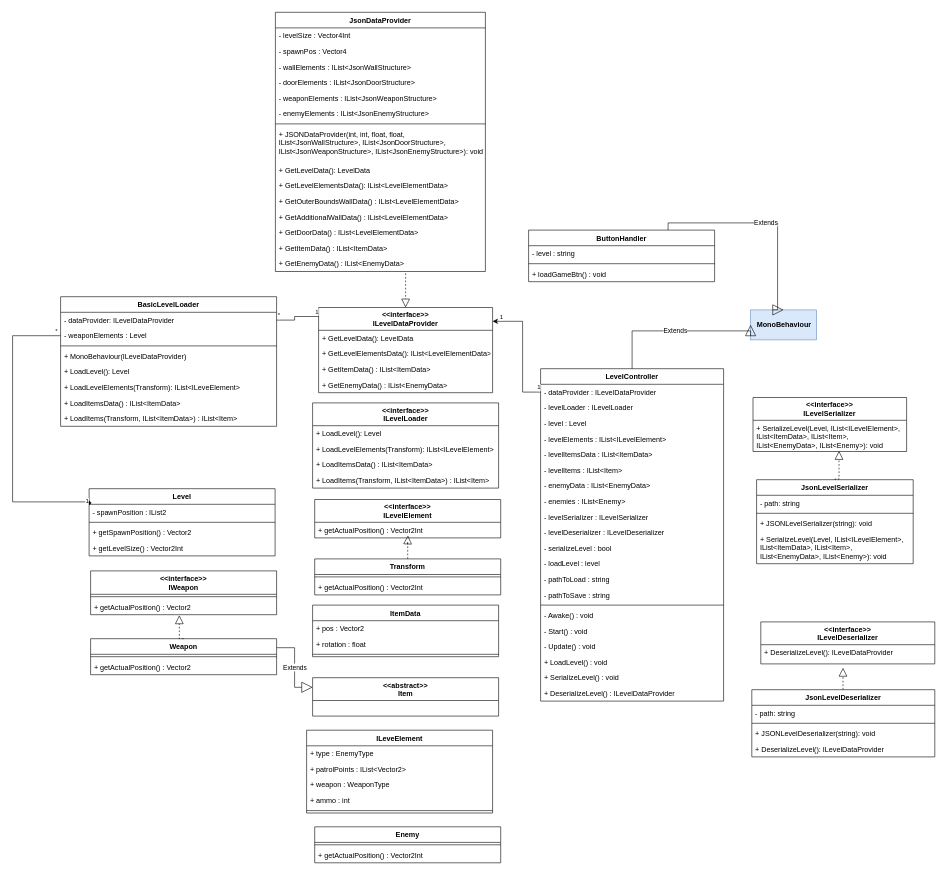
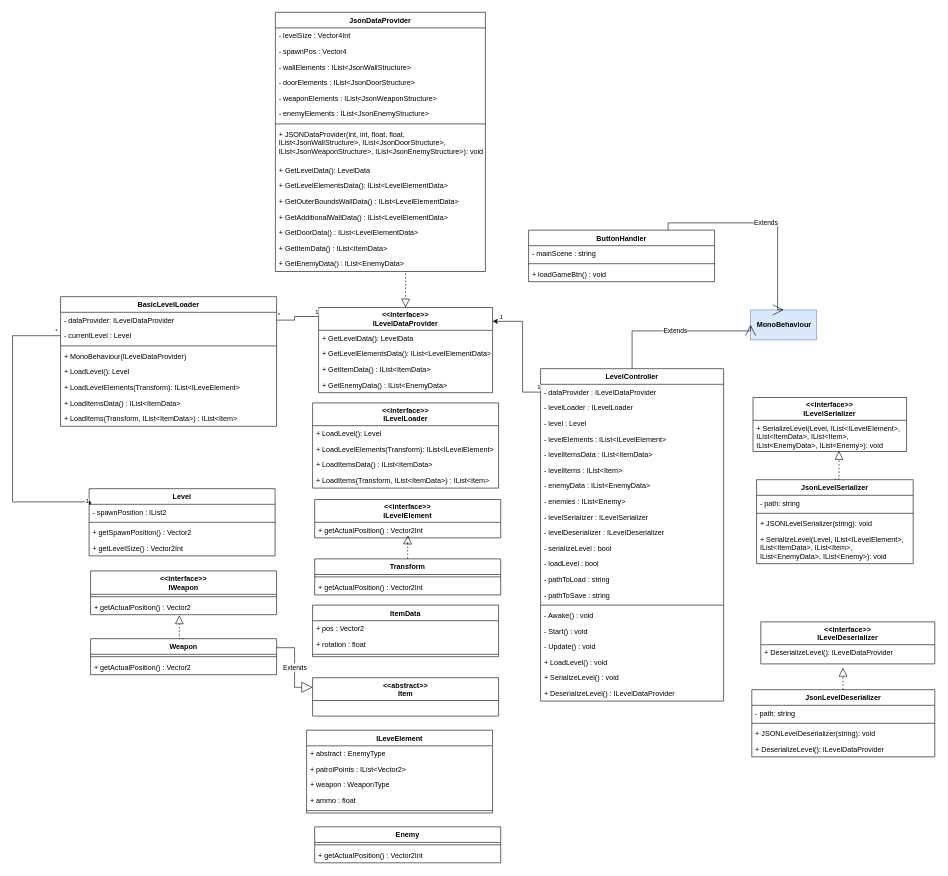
node "- level : string": label "- level : string" -> "- mainScene : string"
edge "ButtonHandler" -> "MonoBehaviour": arrowhead block -> open
edge "LevelController" -> "MonoBehaviour": arrowhead block -> open
node "- weaponElements : Level": label "- weaponElements : Level" -> "- currentLevel : Level"
node "- loadLevel : level": label "- loadLevel : level" -> "- loadLevel : bool"
node "+ type : EnemyType": label "+ type : EnemyType" -> "+ abstract : EnemyType"
node "+ ammo : int": label "+ ammo : int" -> "+ ammo : float"
